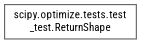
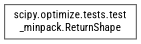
node "scipy.optimize.tests.test _test.ReturnShape": label "scipy.optimize.tests.test _test.ReturnShape" -> "scipy.optimize.tests.test _minpack.ReturnShape"
